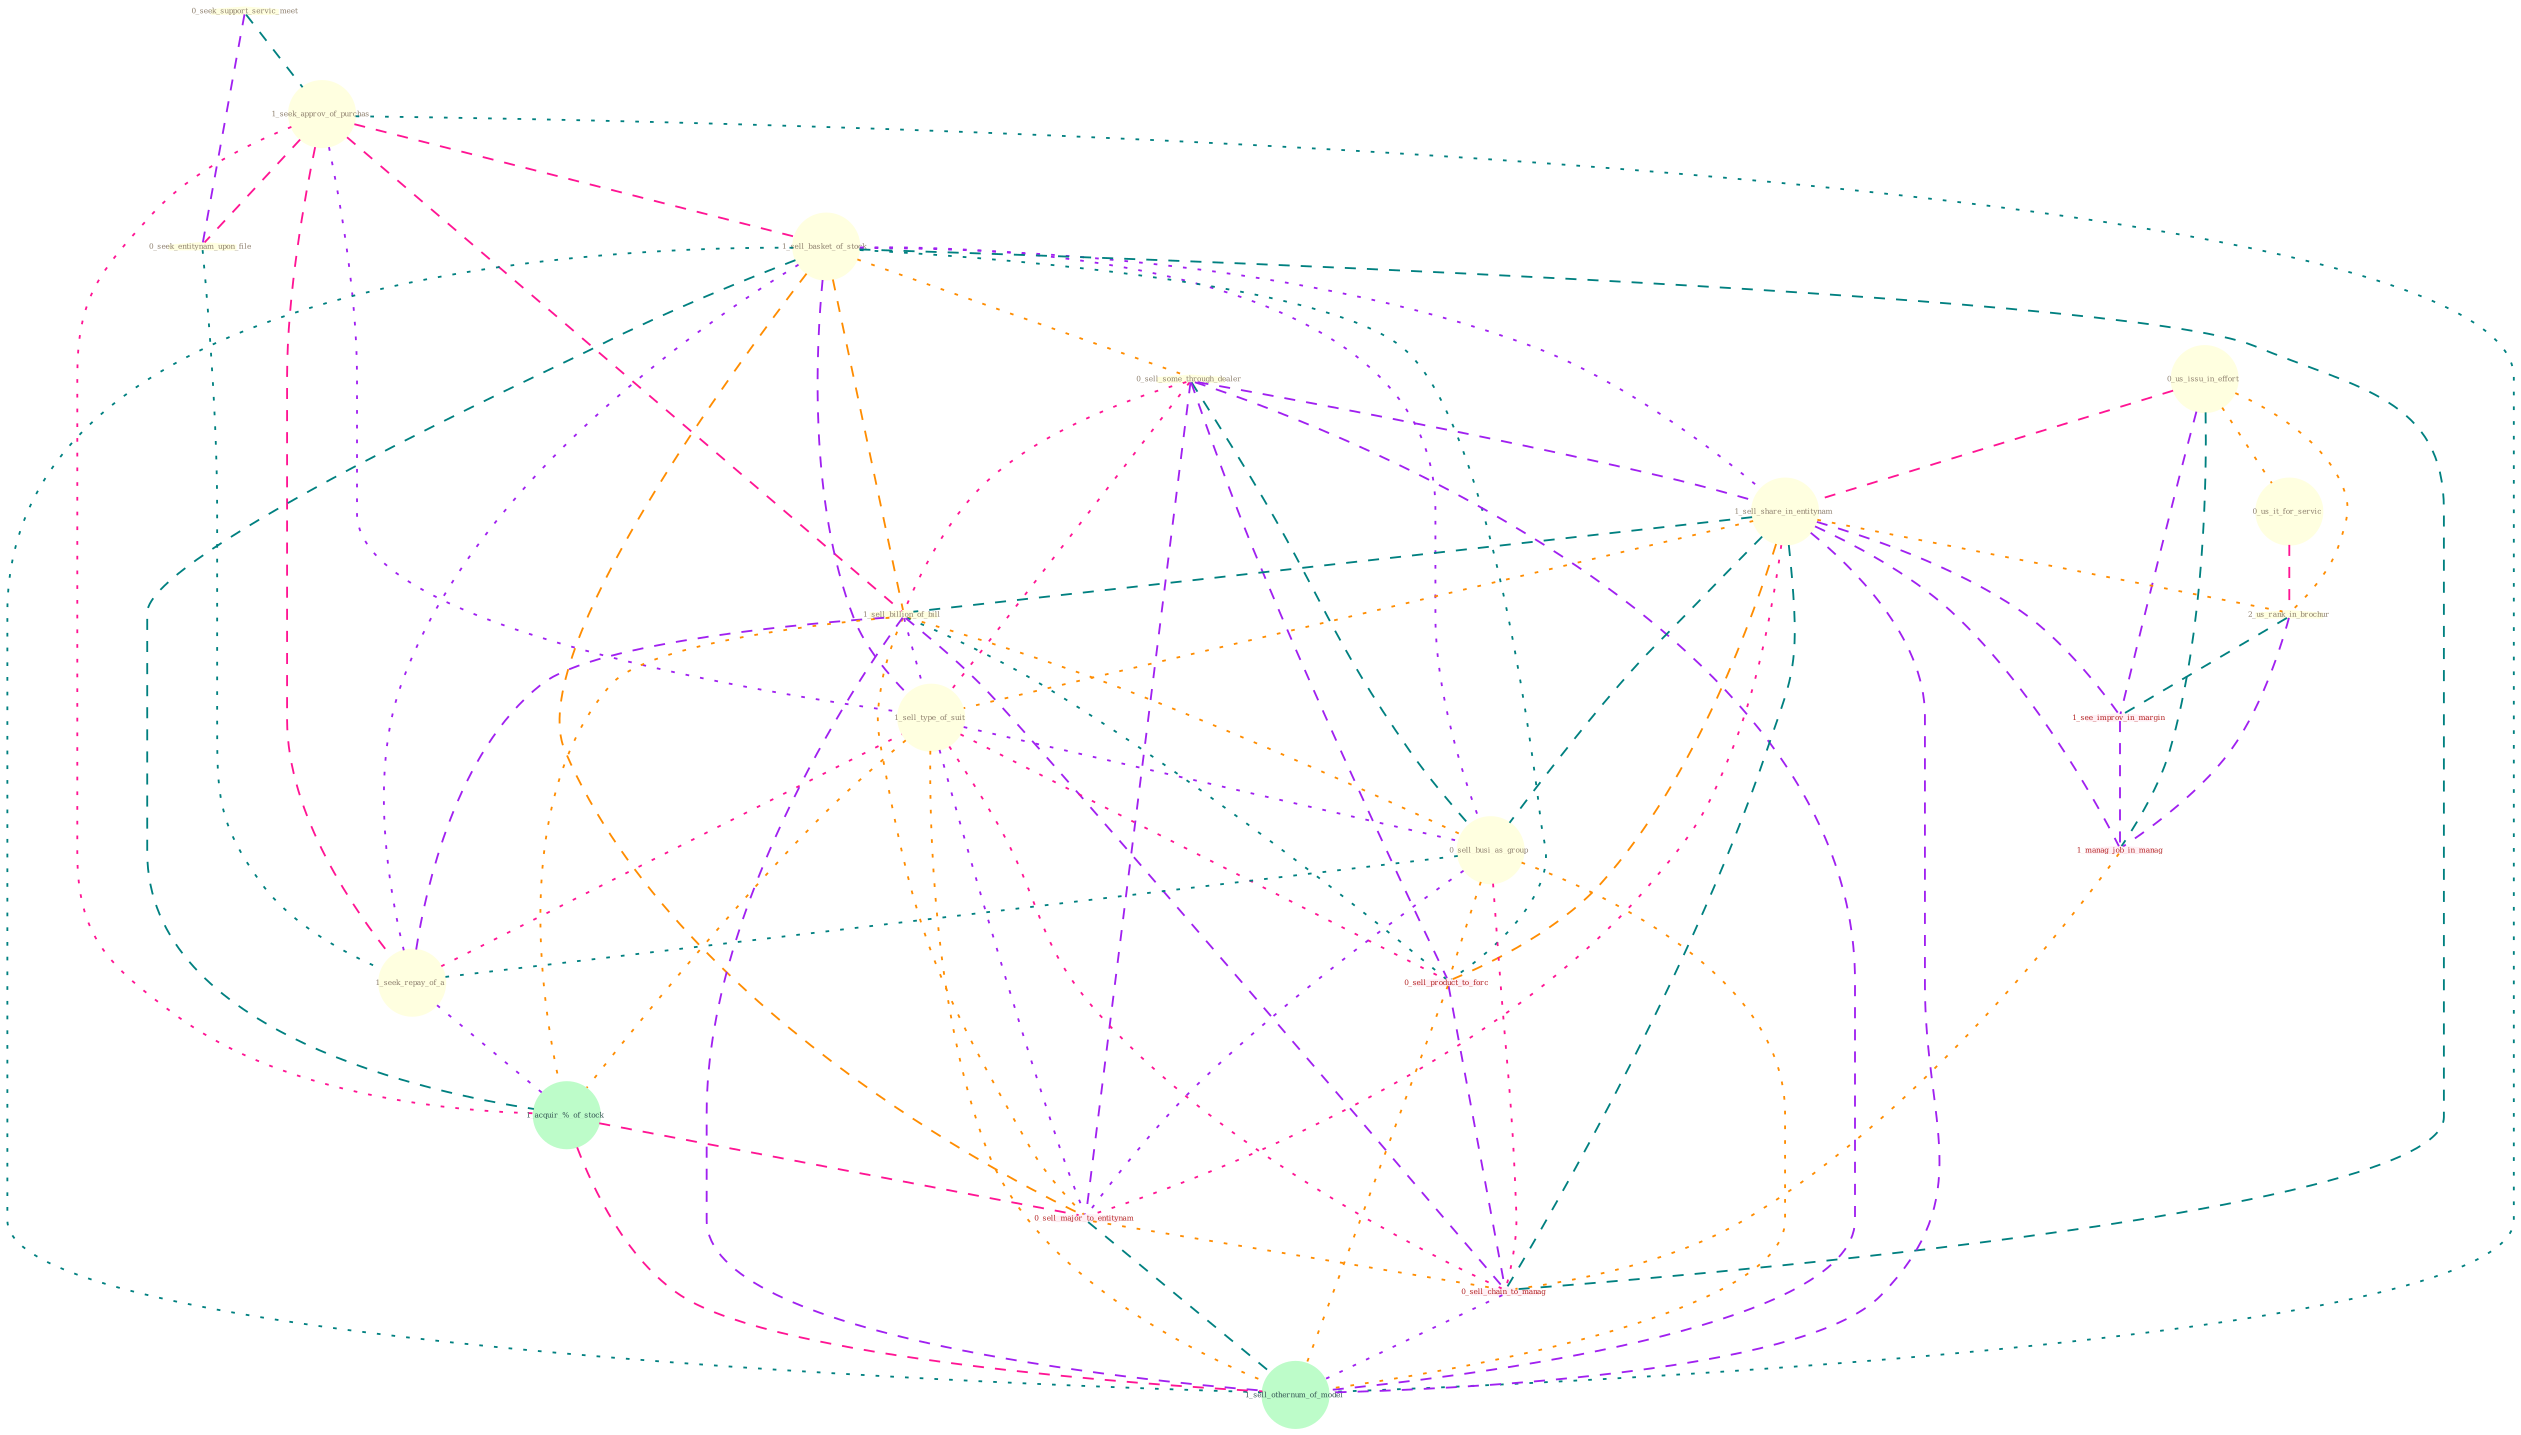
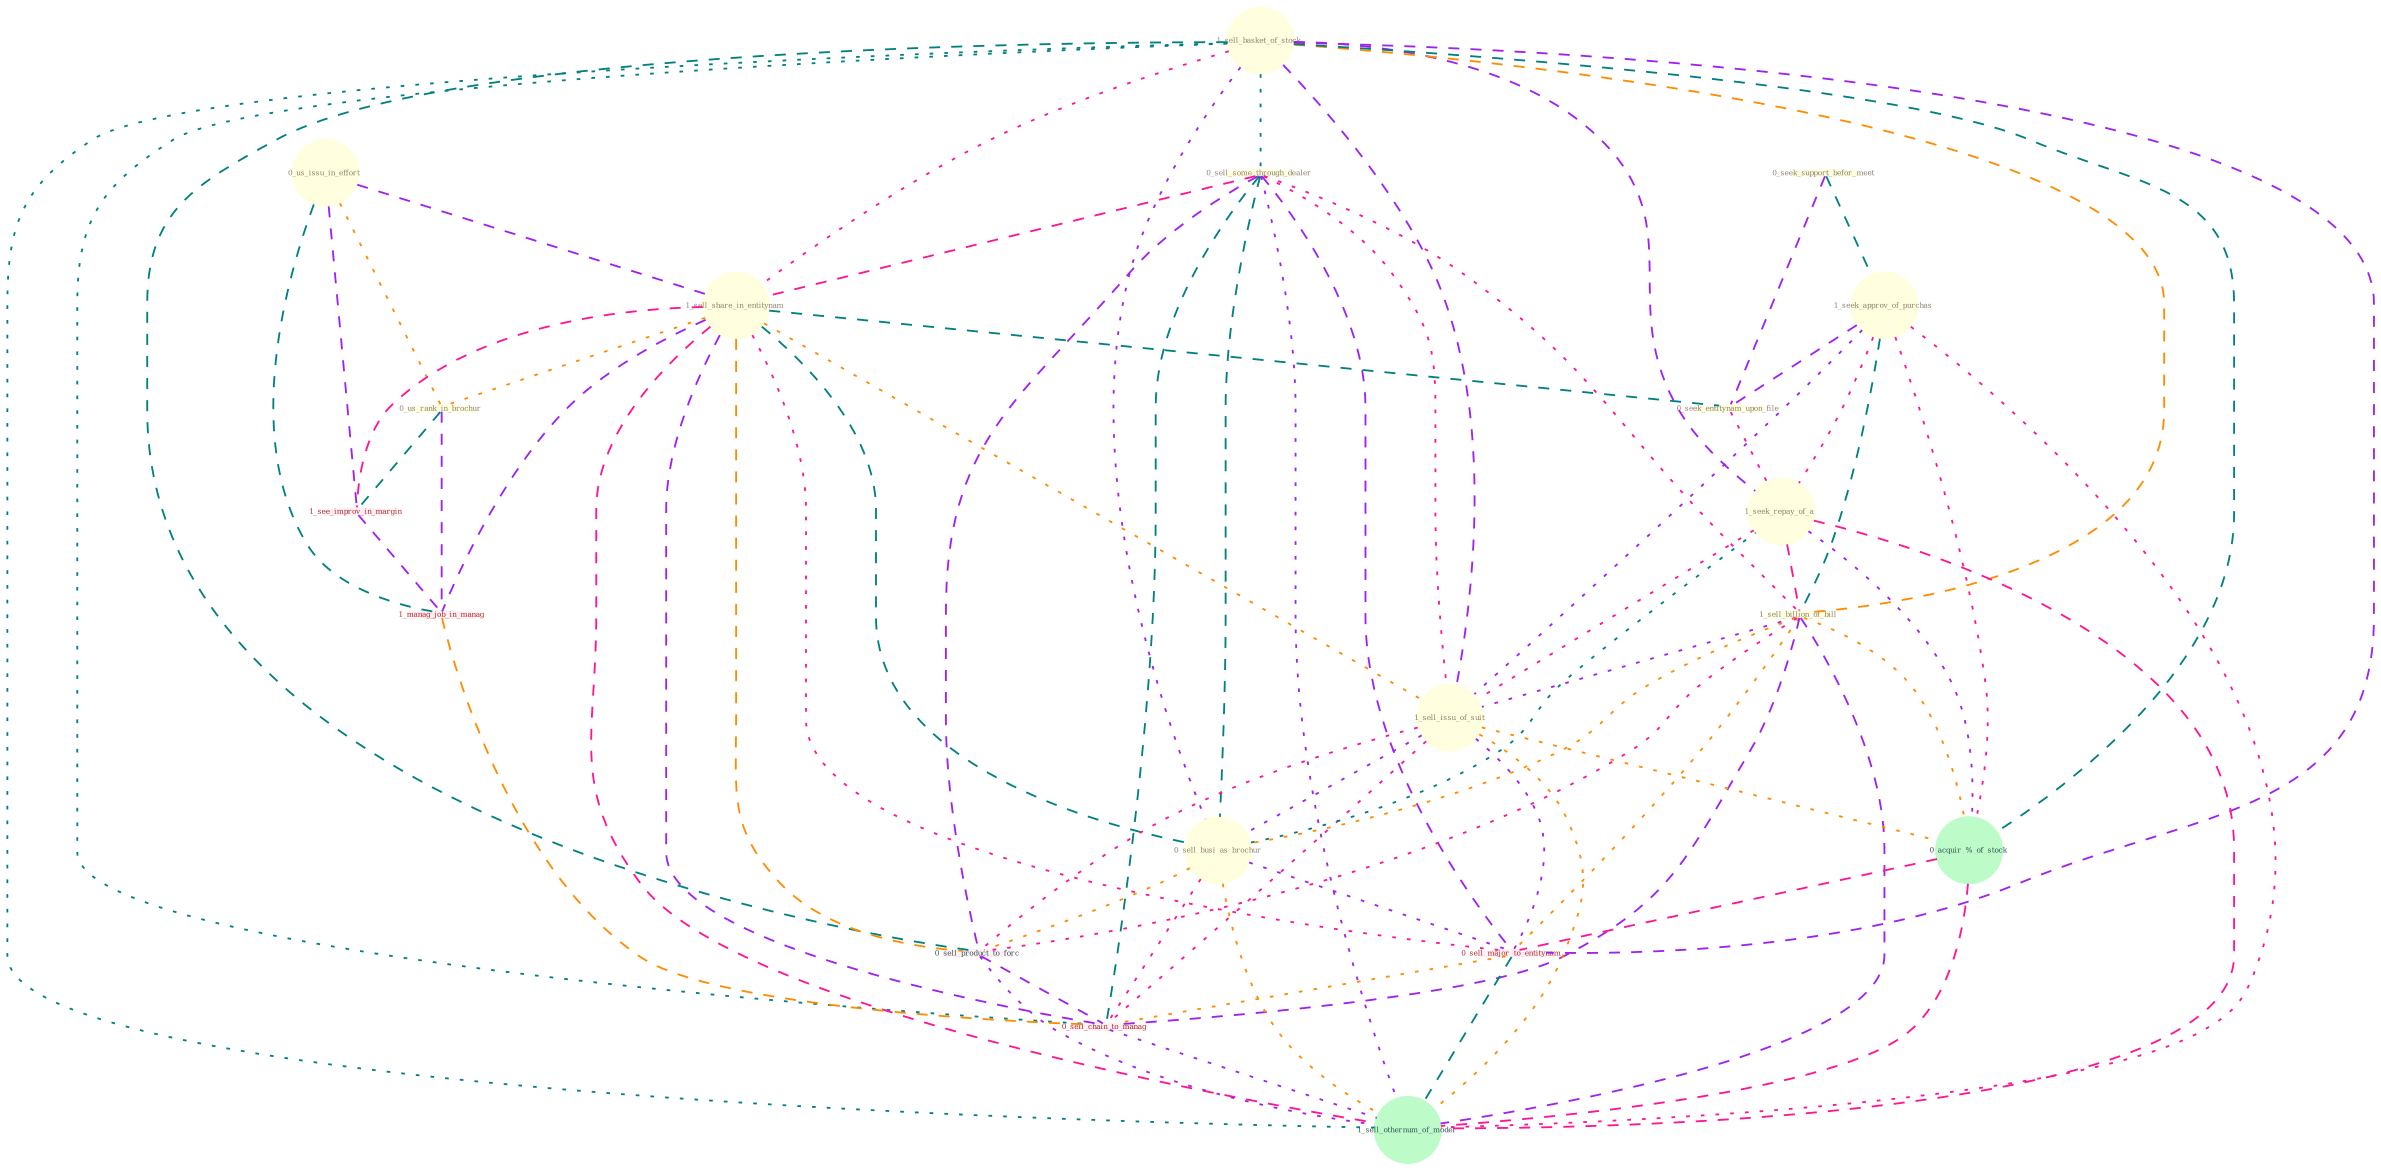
node "0_seek_support_servic_meet": label "0_seek_support_servic_meet" -> "0_seek_support_befor_meet"
edge "1_seek_approv_of_purchas" -- "1_sell_basket_of_stock": removed
edge "1_seek_approv_of_purchas" -- "0_seek_entitynam_upon_file": color deeppink -> purple
edge "1_sell_basket_of_stock" -- "1_sell_share_in_entitynam": color purple -> deeppink
edge "1_sell_basket_of_stock" -- "0_sell_some_through_dealer": color darkorange -> teal
edge "1_seek_approv_of_purchas" -- "1_sell_othernum_of_model": color teal -> deeppink
edge "1_seek_approv_of_purchas" -- "1_sell_billion_of_bill": color deeppink -> teal
edge "1_sell_basket_of_stock" -- "0_sell_product_to_forc": style dotted -> dashed
edge "0_sell_some_through_dealer" -- "1_sell_share_in_entitynam": color purple -> deeppink
edge "0_us_issu_in_effort" -- "1_sell_share_in_entitynam": color deeppink -> purple
edge "1_sell_basket_of_stock" -- "0_sell_chain_to_manag": style dashed -> dotted
node "0_us_it_for_servic": removed
edge "1_sell_basket_of_stock" -- "1_seek_repay_of_a": style dotted -> dashed
edge "1_seek_approv_of_purchas" -- "1_seek_repay_of_a": style dashed -> dotted
edge "1_sell_share_in_entitynam" -- "1_sell_billion_of_bill": now "1_sell_share_in_entitynam" -- "0_seek_entitynam_upon_file"
edge "0_sell_some_through_dealer" -- "0_sell_chain_to_manag": added
edge "1_sell_share_in_entitynam" -- "1_see_improv_in_margin": color purple -> deeppink
node "2_us_rank_in_brochur": label "2_us_rank_in_brochur" -> "0_us_rank_in_brochur"
edge "0_seek_entitynam_upon_file" -- "1_seek_repay_of_a": color teal -> deeppink
edge "1_sell_billion_of_bill" -- "1_seek_repay_of_a": color purple -> deeppink
node "1_sell_type_of_suit": label "1_sell_type_of_suit" -> "1_sell_issu_of_suit"
edge "1_sell_billion_of_bill" -- "0_sell_product_to_forc": color teal -> deeppink
edge "1_sell_basket_of_stock" -- "0_sell_major_to_entitynam": color darkorange -> purple
node "0_sell_busi_as_group": label "0_sell_busi_as_group" -> "0_sell_busi_as_brochur"
edge "0_sell_some_through_dealer" -- "1_sell_othernum_of_model": style dashed -> dotted
edge "1_sell_share_in_entitynam" -- "0_sell_chain_to_manag": color teal -> purple
node "0_sell_product_to_forc": fontcolor #b22222 -> #2f4f4f
edge "1_seek_repay_of_a" -- "1_sell_othernum_of_model": added
node "1_acquir_%_of_stock": label "1_acquir_%_of_stock" -> "0_acquir_%_of_stock"
edge "1_manag_job_in_manag" -- "0_sell_chain_to_manag": style dotted -> dashed
edge "0_sell_product_to_forc" -- "1_sell_othernum_of_model": color darkorange -> purple
edge "1_sell_share_in_entitynam" -- "1_sell_othernum_of_model": color purple -> deeppink
